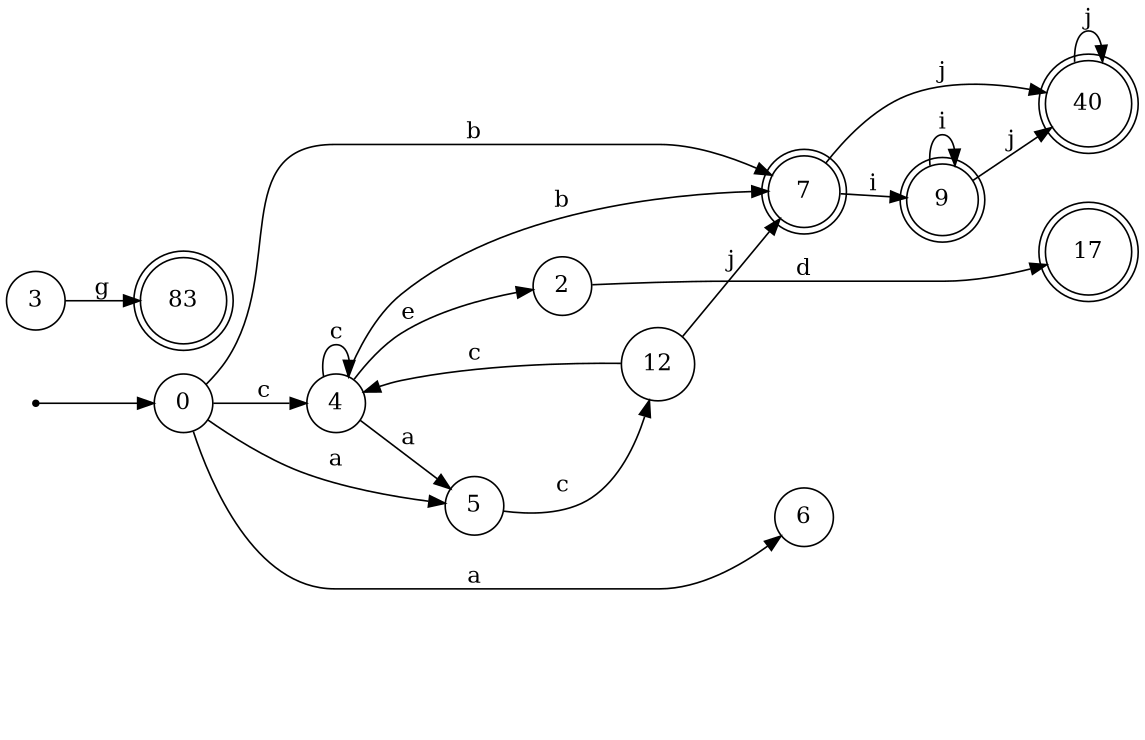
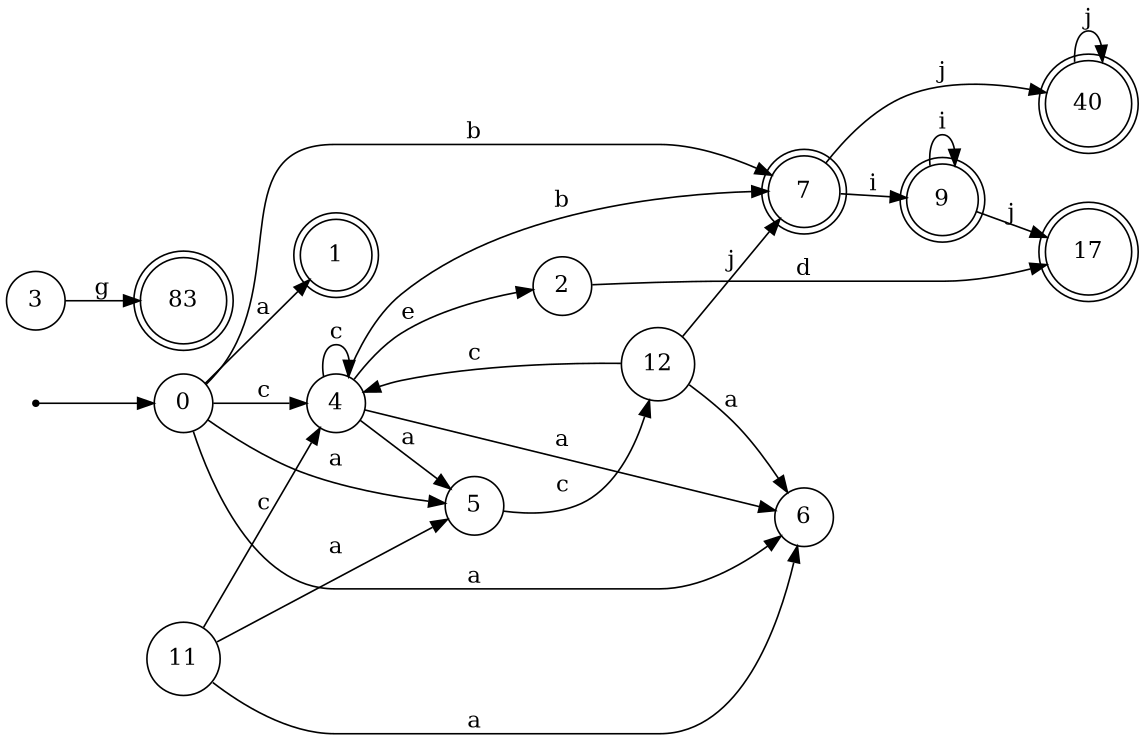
edge "9" -> "40": now "9" -> "17"
node "1": added
edge "12" -> "6": added, label "a"
edge "4" -> "6": added, label "a"
node "11": added
